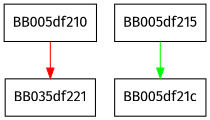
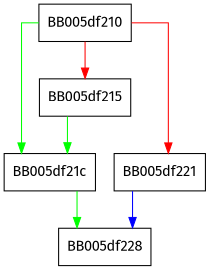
edge "BB005df210" -> "BB005df215": added
edge "BB005df210" -> "BB005df21c": added
node "BB035df221": label "BB035df221" -> "BB005df221"
node "BB005df228": added
